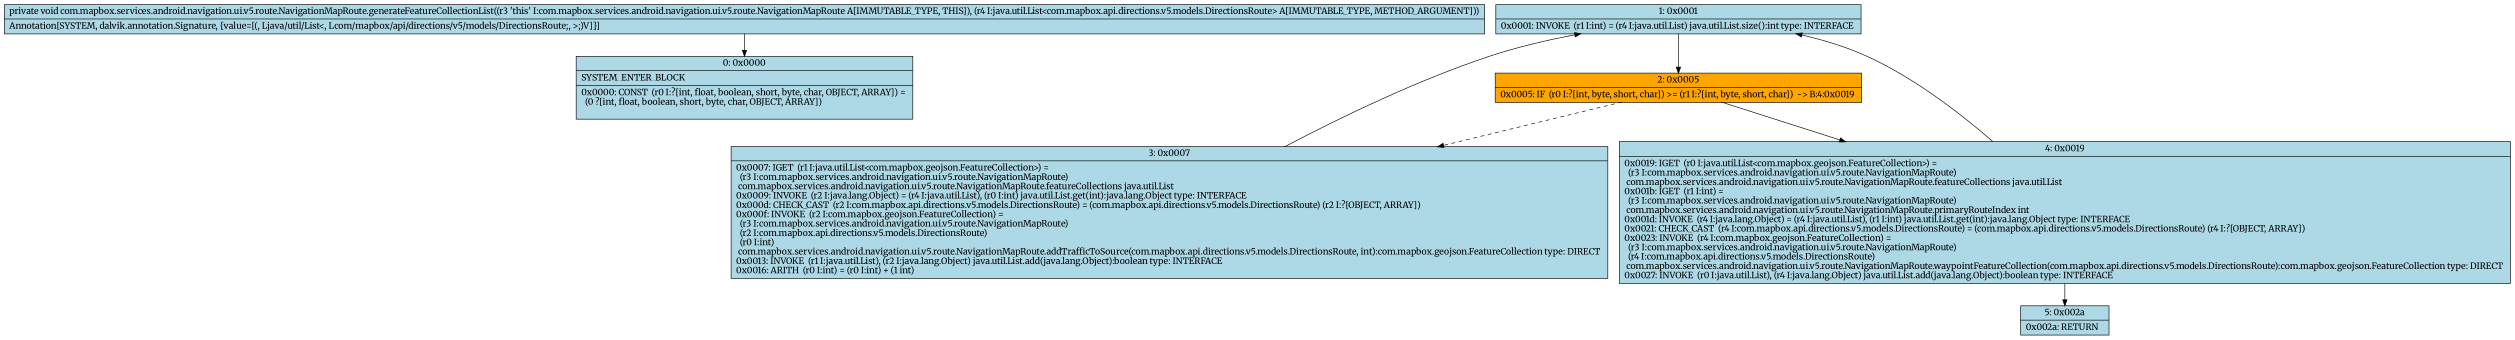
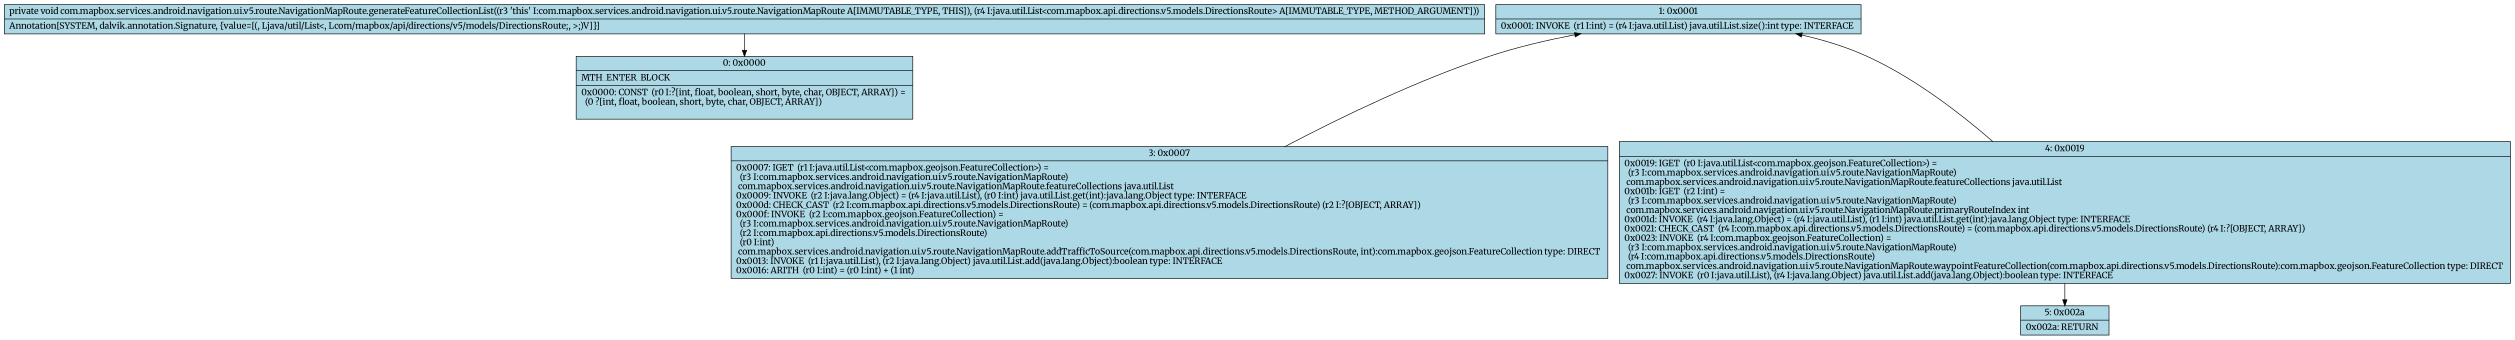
node "0: 0x0000": text "SYSTEM_ENTER_BLOCK" -> "MTH_ENTER_BLOCK"
node "2: 0x0005": removed
node "4: 0x0019": text "0x001b: IGET  (r1 I:int) =" -> "0x001b: IGET  (r2 I:int) ="
